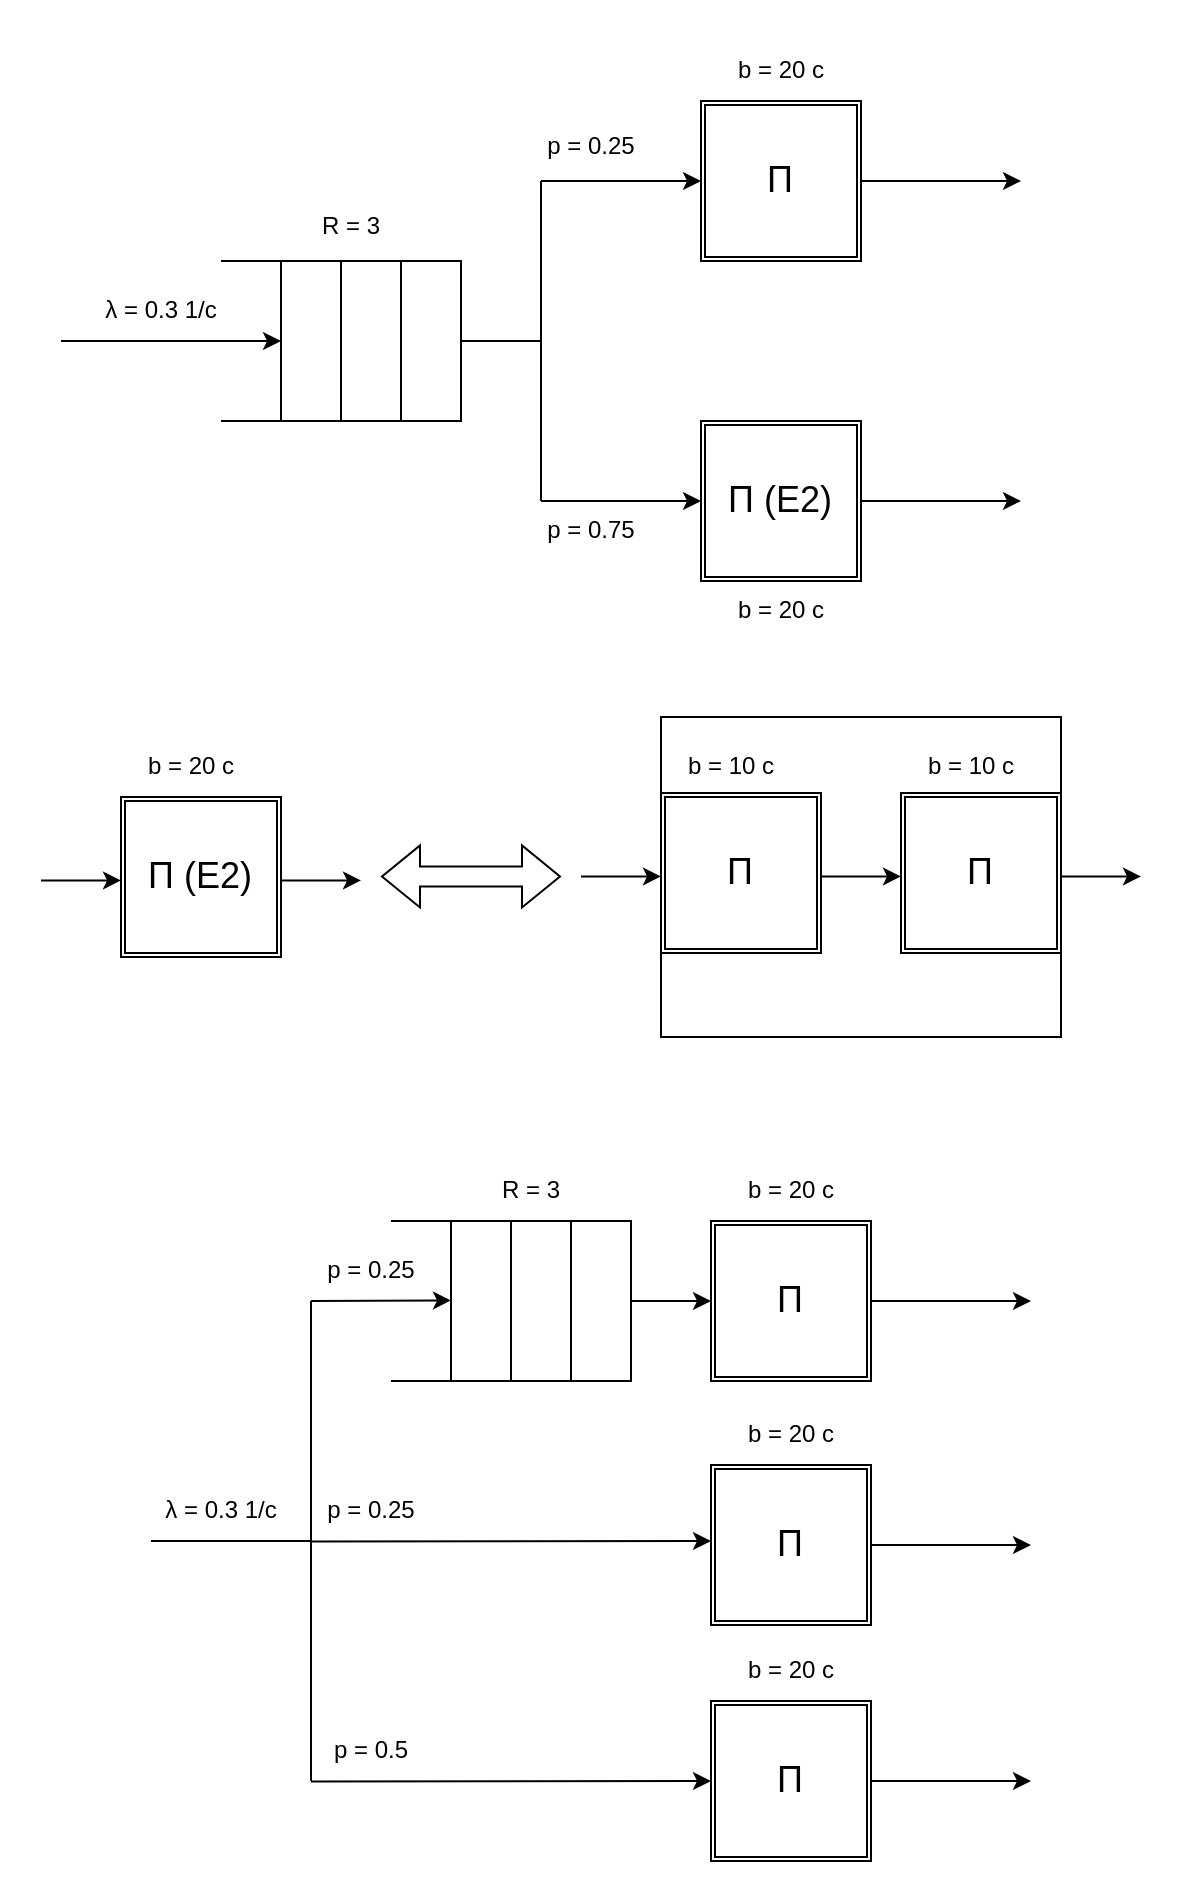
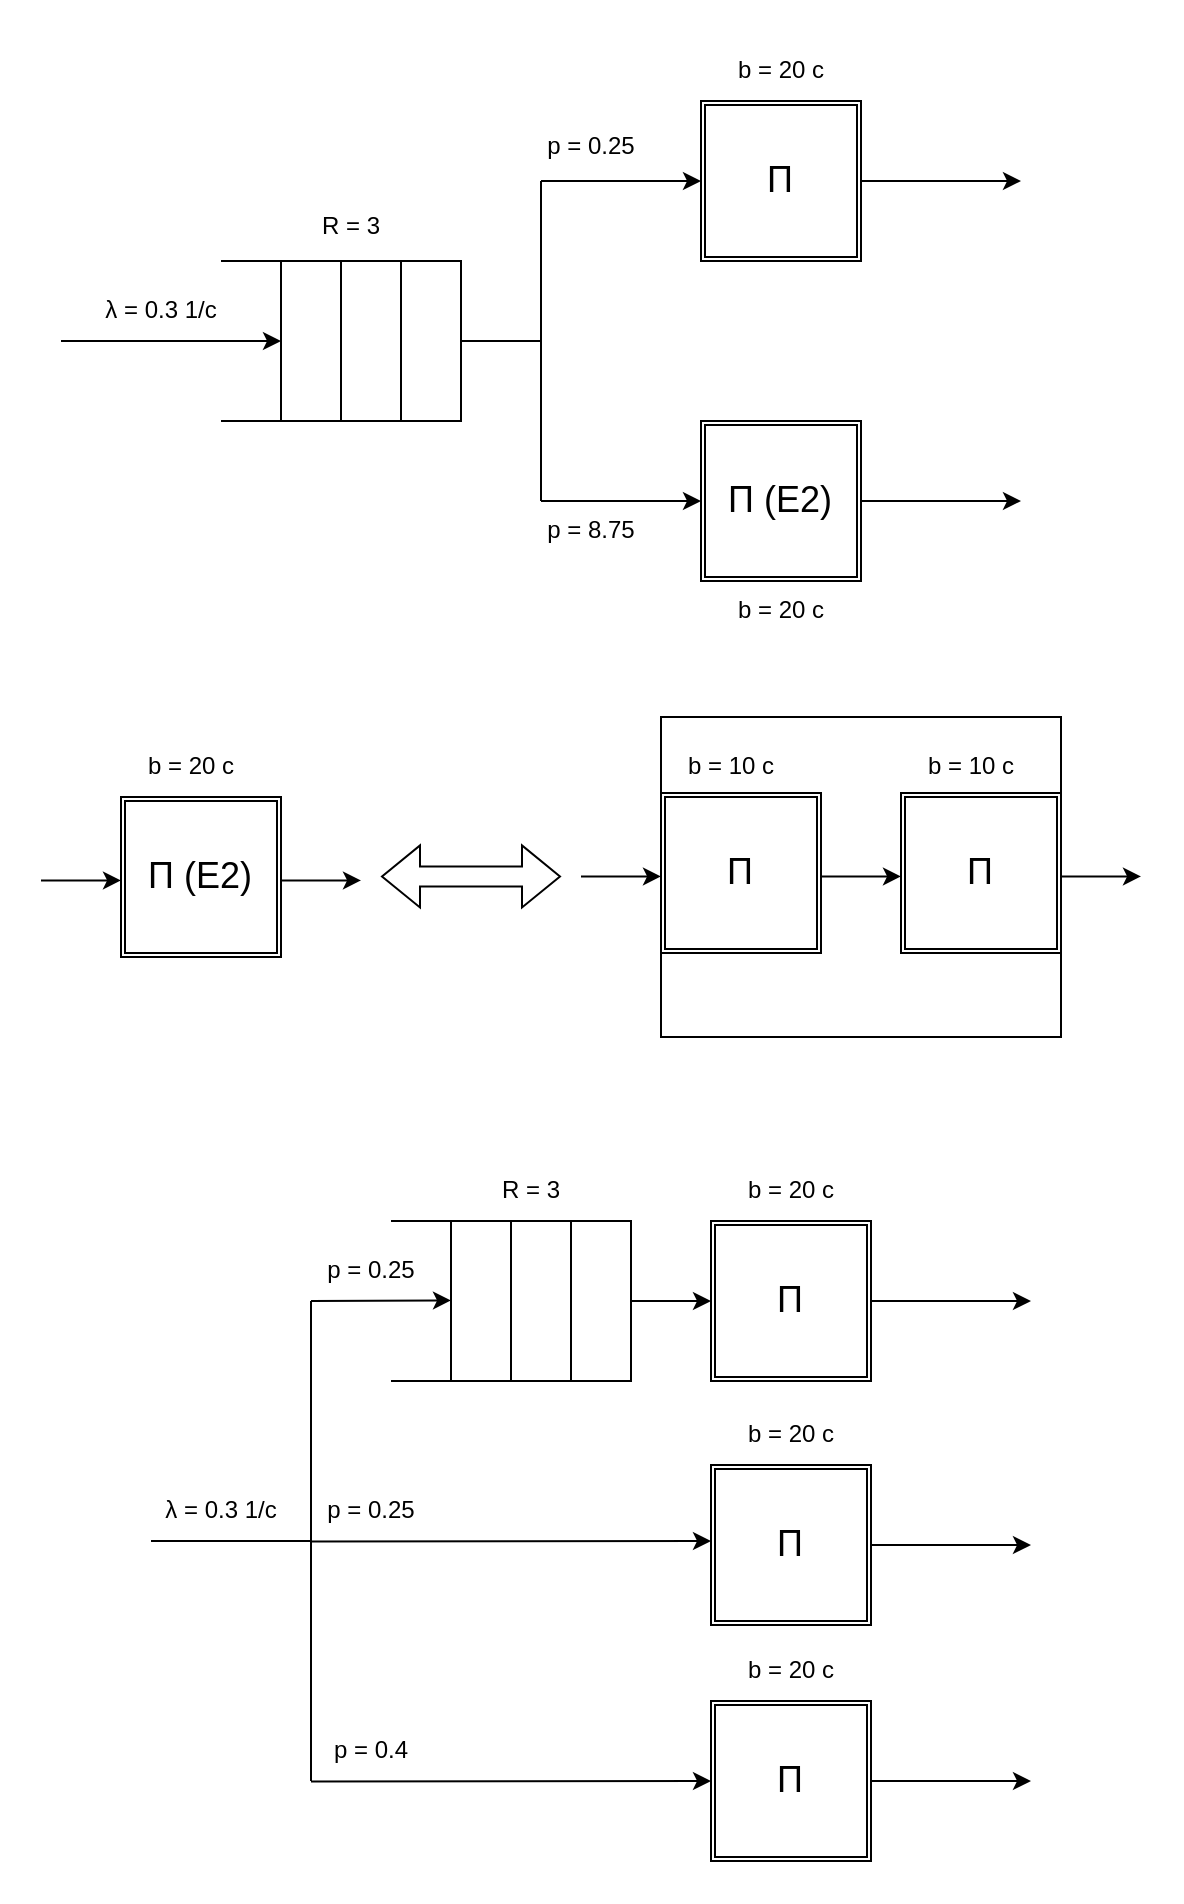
node "p = 0.75": label "p = 0.75" -> "p = 8.75"
node "p = 0.5": label "p = 0.5" -> "p = 0.4"
